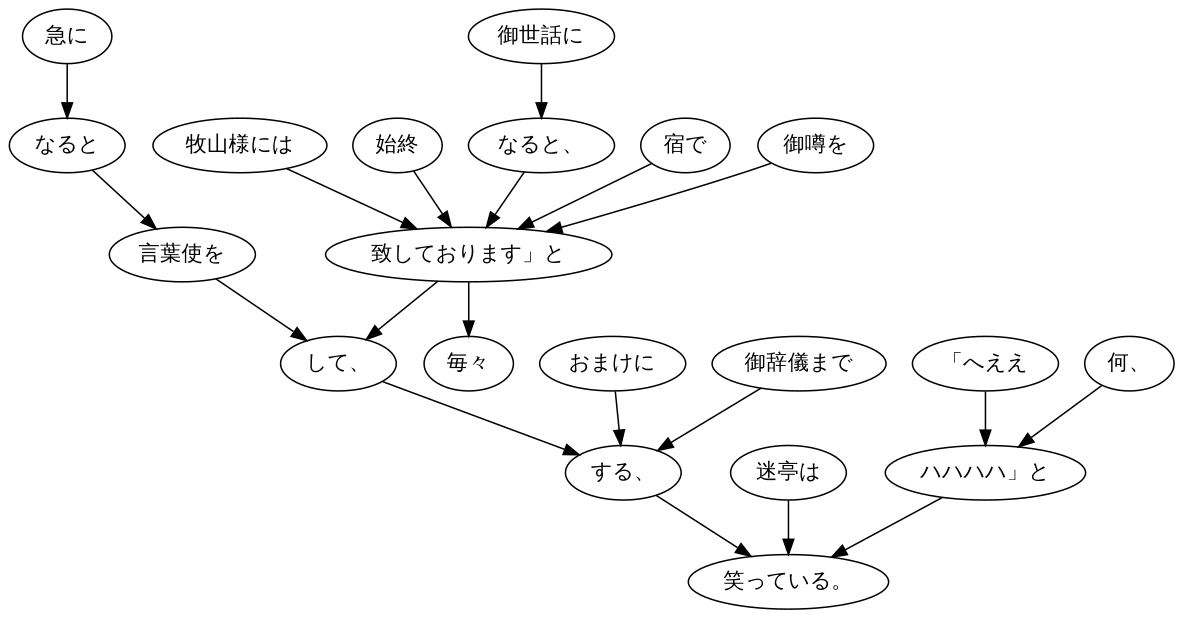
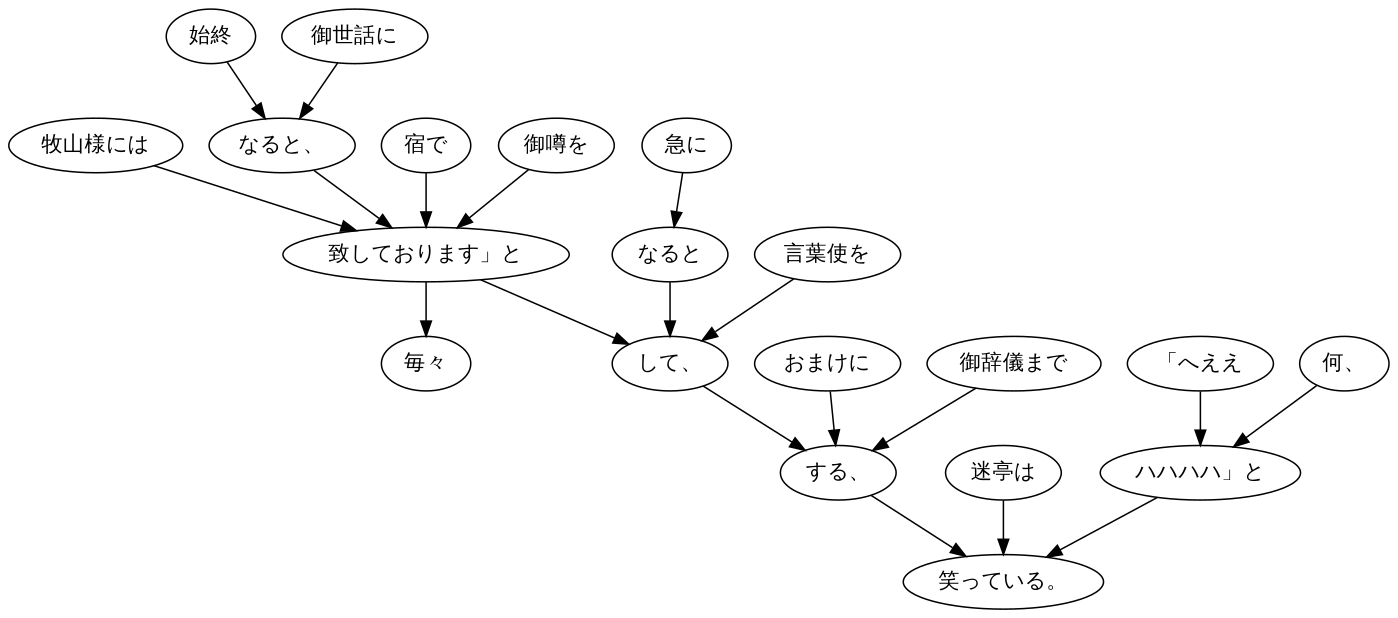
edge "始終" -> "致しております」と": now "始終" -> "なると、"
edge "なると" -> "言葉使を": now "なると" -> "して、"
